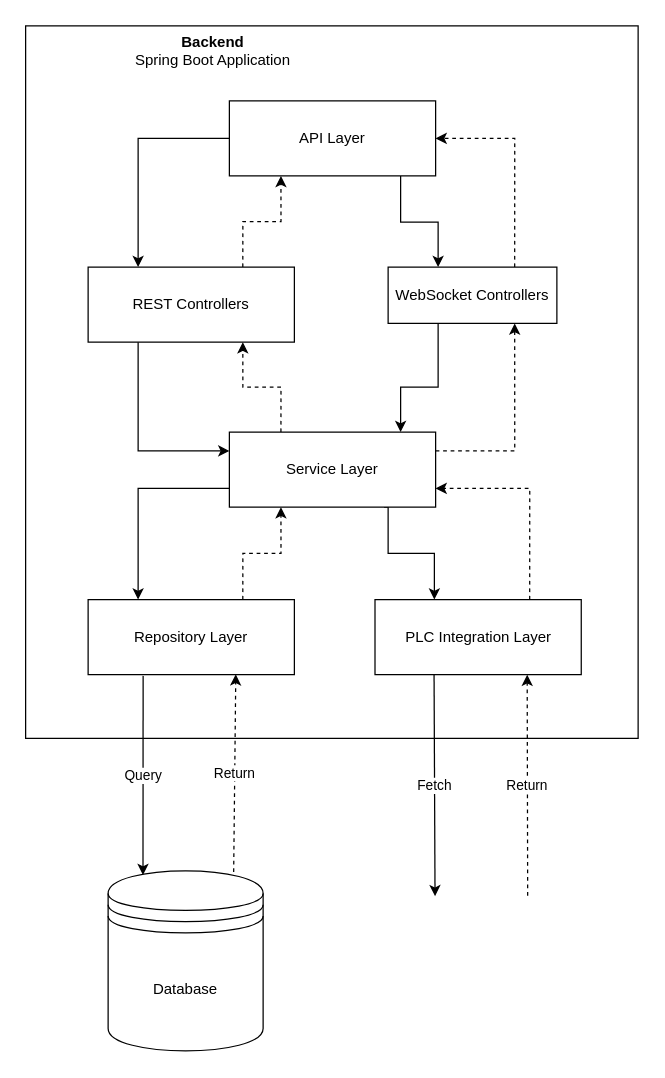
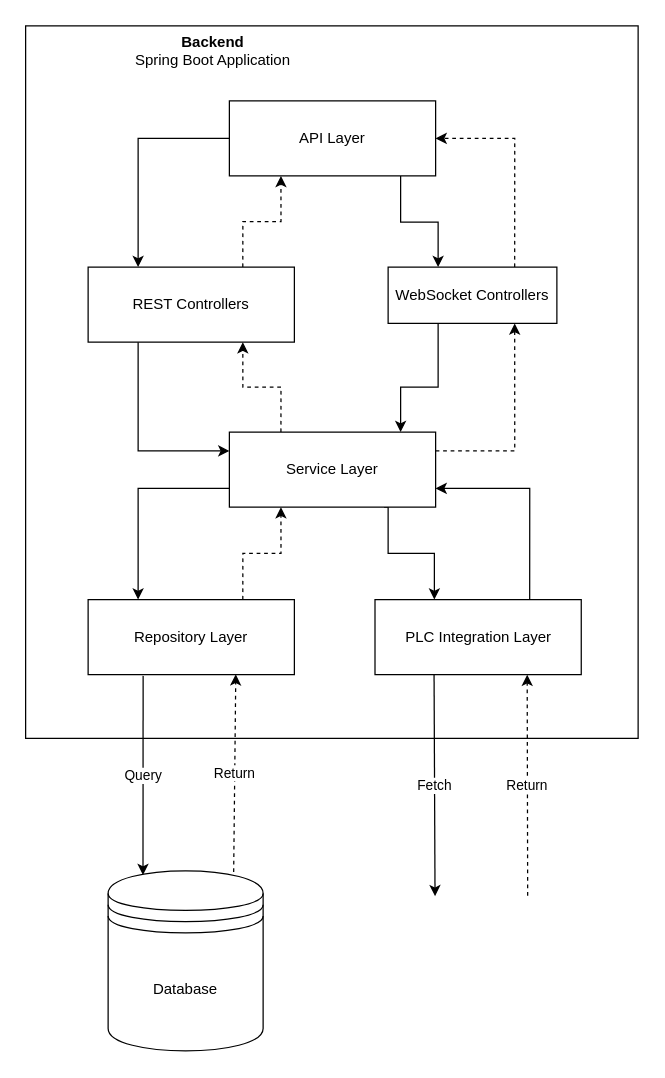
edge "PLC Integration Layer" -> "Service Layer": style dashed -> solid
